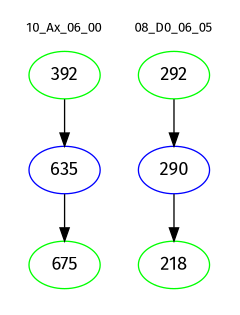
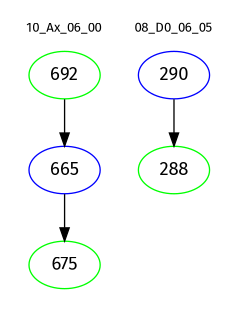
node "392": label "392" -> "692"
node "292": removed
node "635": label "635" -> "665"
node "218": label "218" -> "288"
